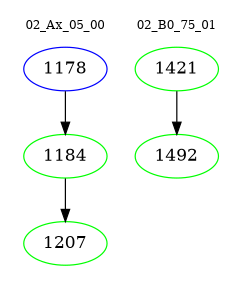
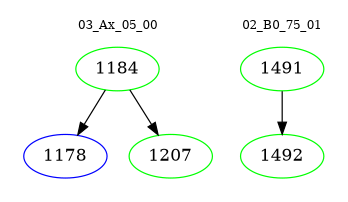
cluster "02_Ax_05_00": label "02_Ax_05_00" -> "03_Ax_05_00"
node "1421": label "1421" -> "1491"
edge "1178" -> "1184": reversed
